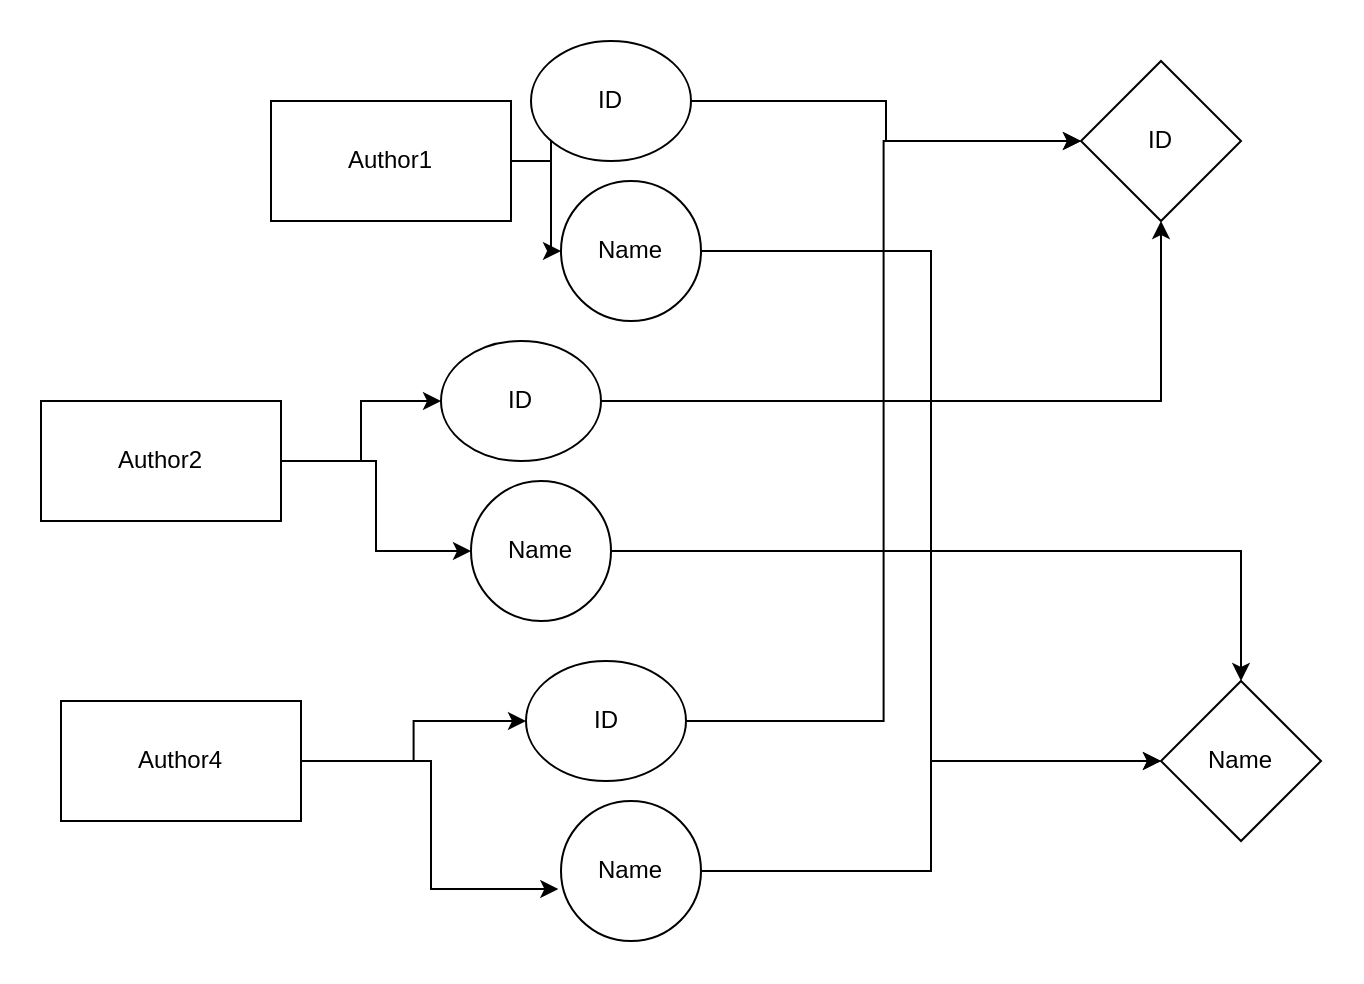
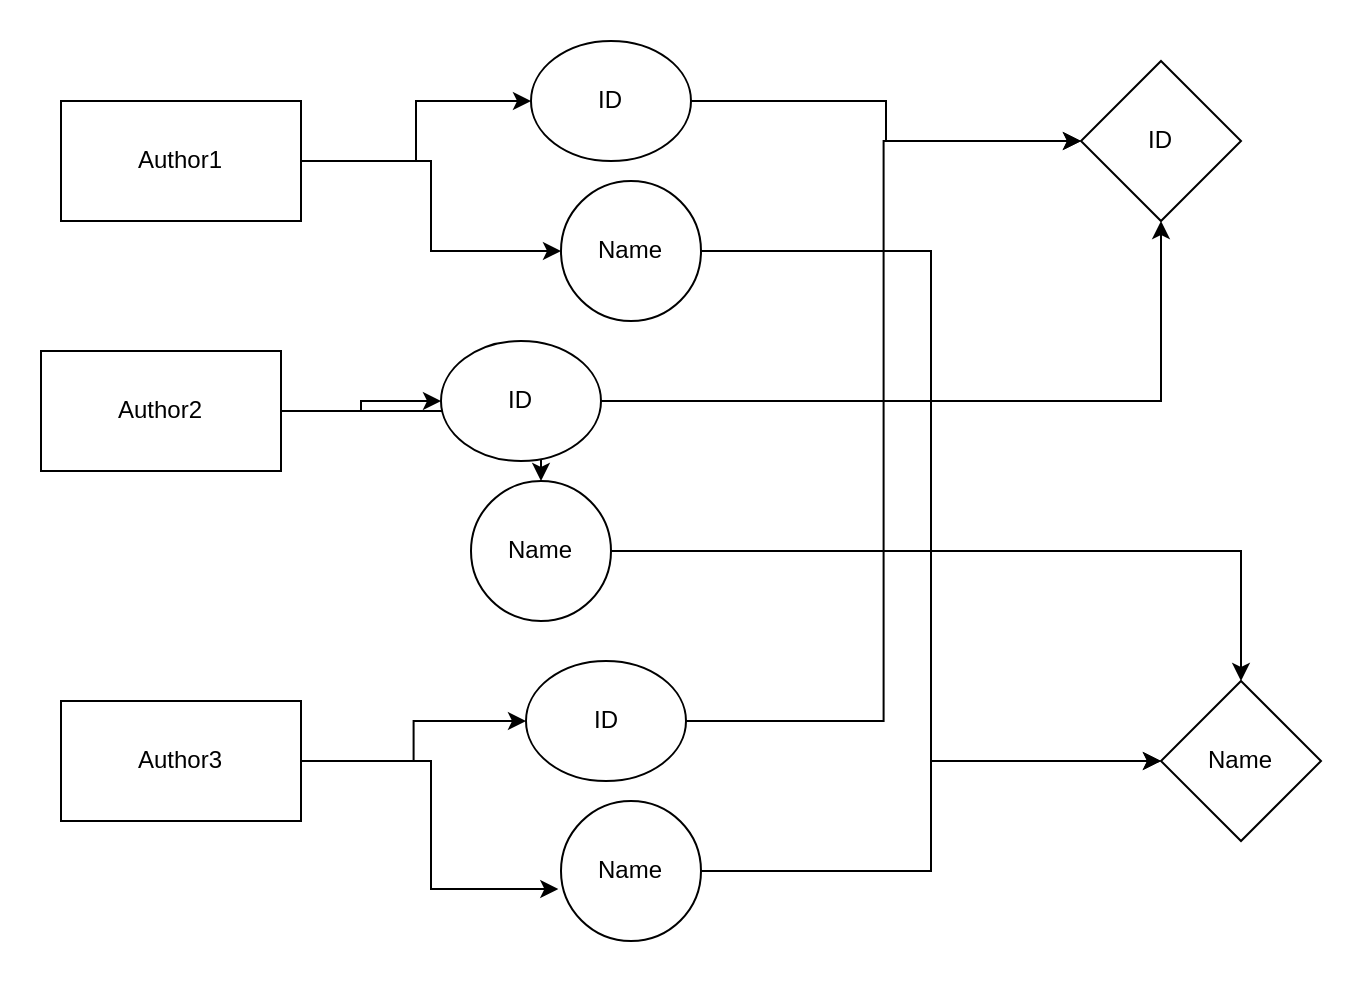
node "Author1": moved (391, 161) -> (181, 161)
node "Author2": moved (161, 461) -> (161, 411)
node "Author4": label "Author4" -> "Author3"
